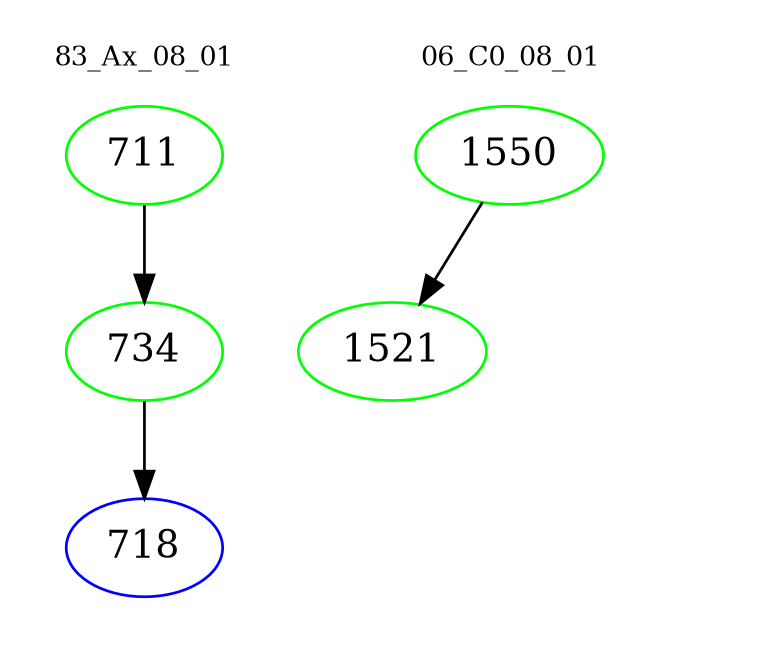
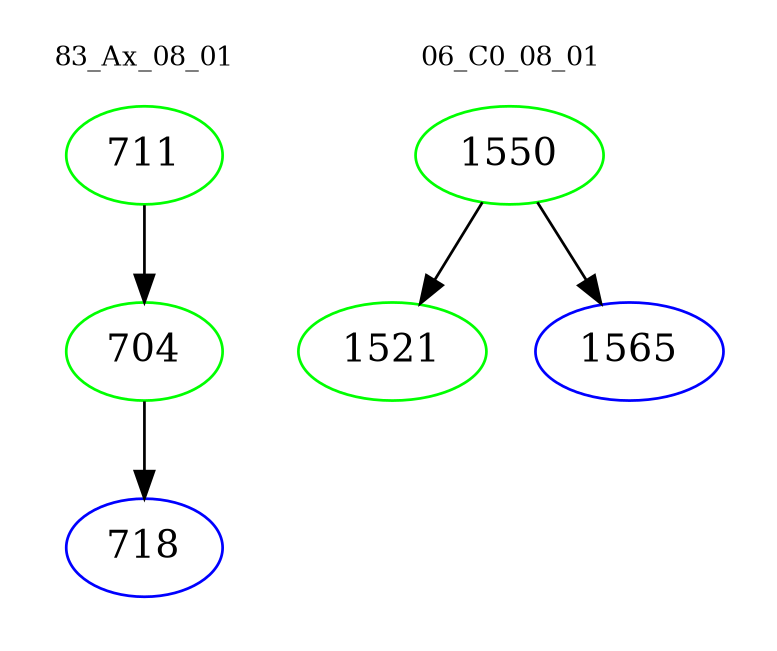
node "734": label "734" -> "704"
node "1565": added
